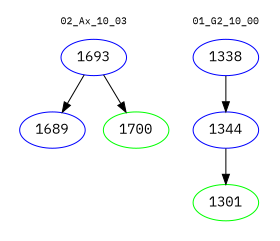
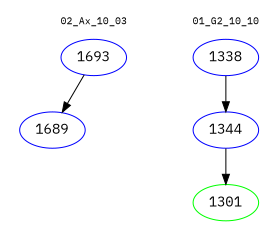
cluster "01_G2_10_00": label "01_G2_10_00" -> "01_G2_10_10"
node "1700": removed
